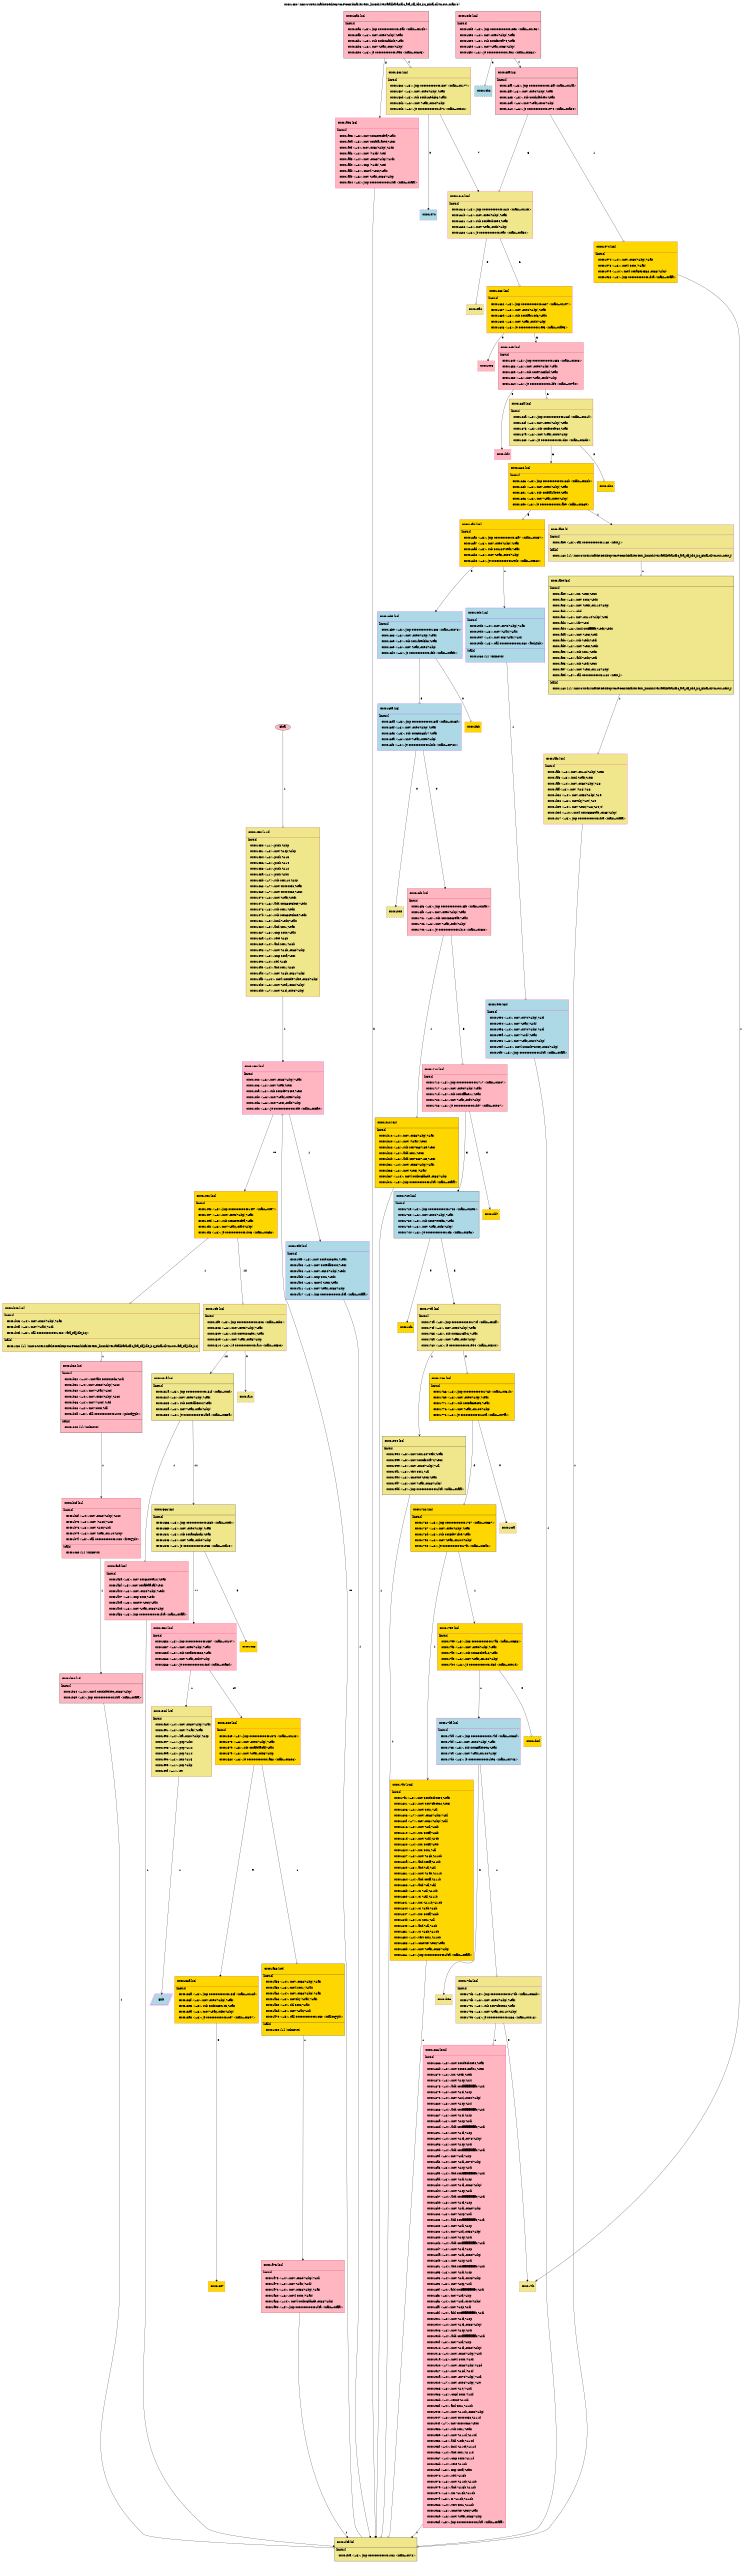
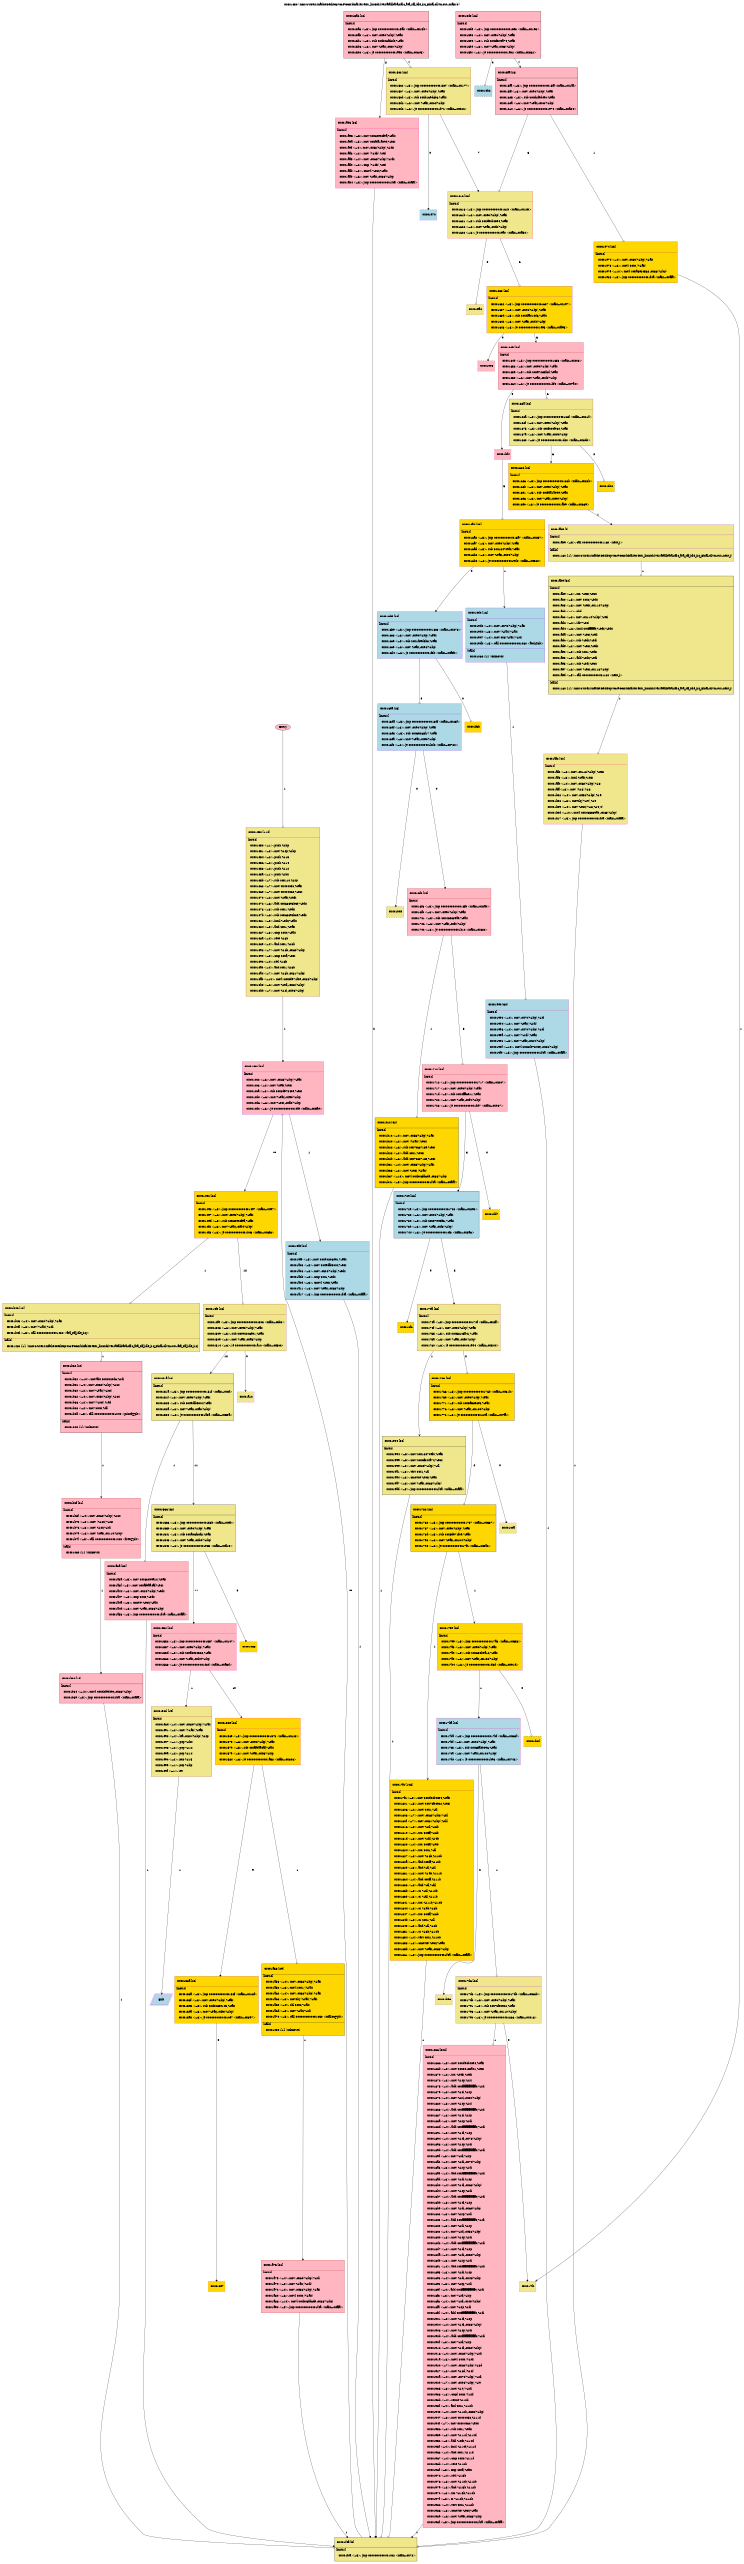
edge "0x401686 [28]" -> "0x4016a2 [28]": now "0x401bf4" -> "0x4016a2 [28]"
node "Final": label "Final" -> "Entry"
